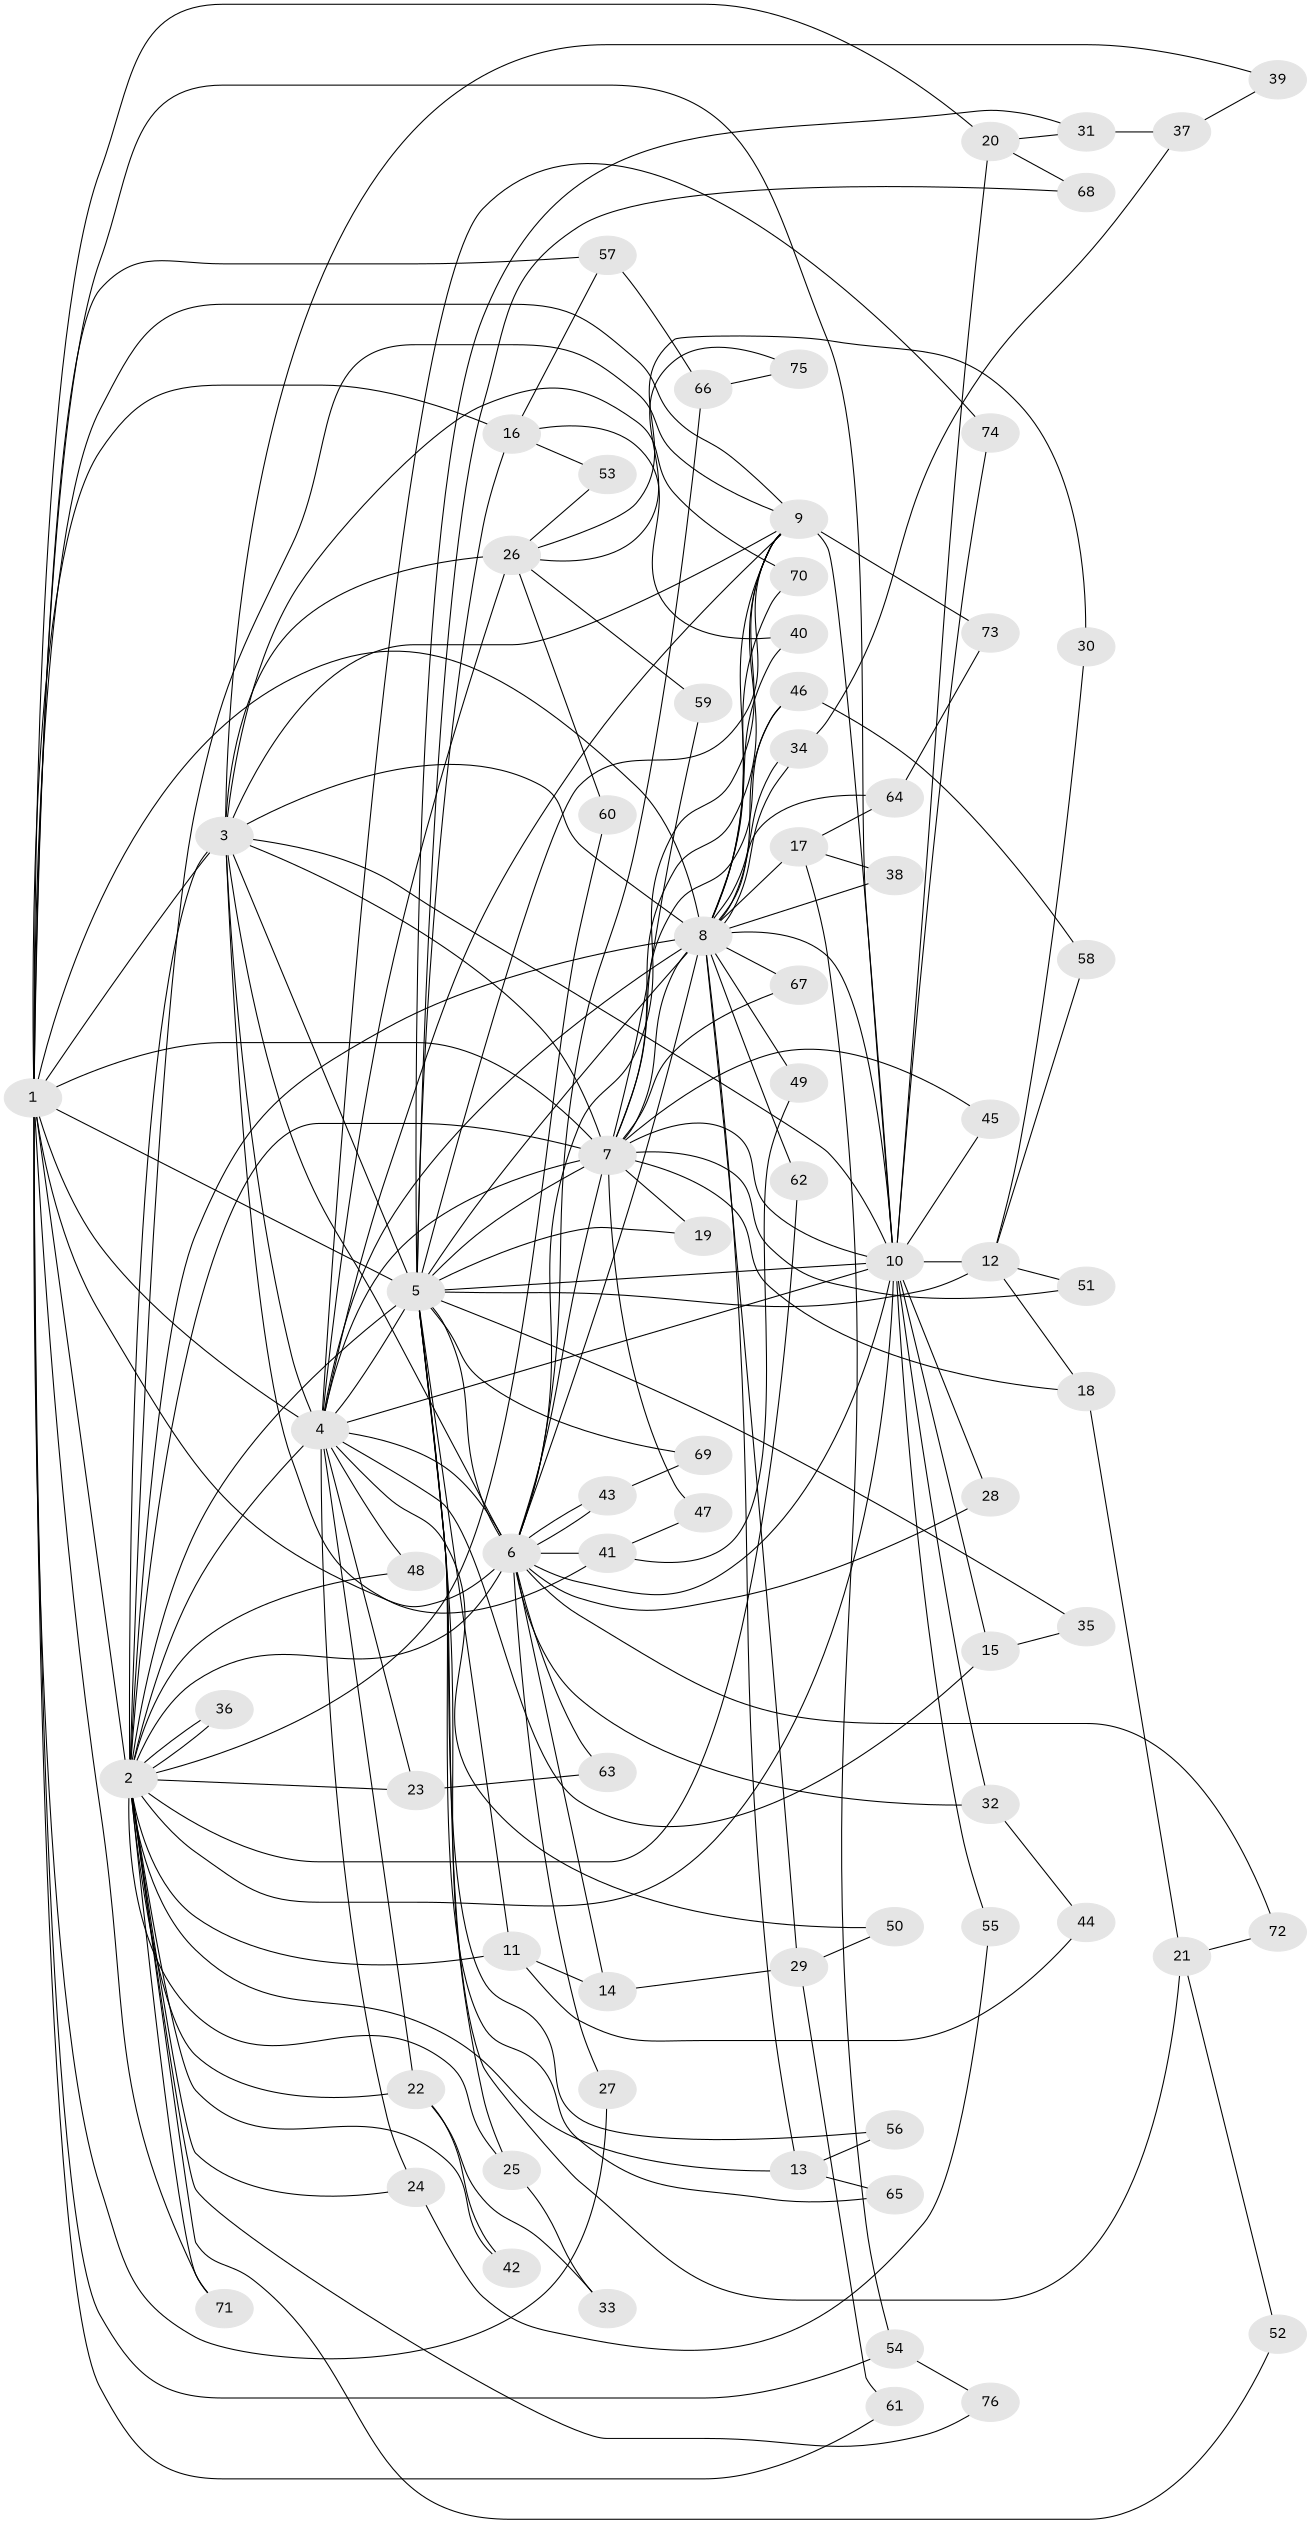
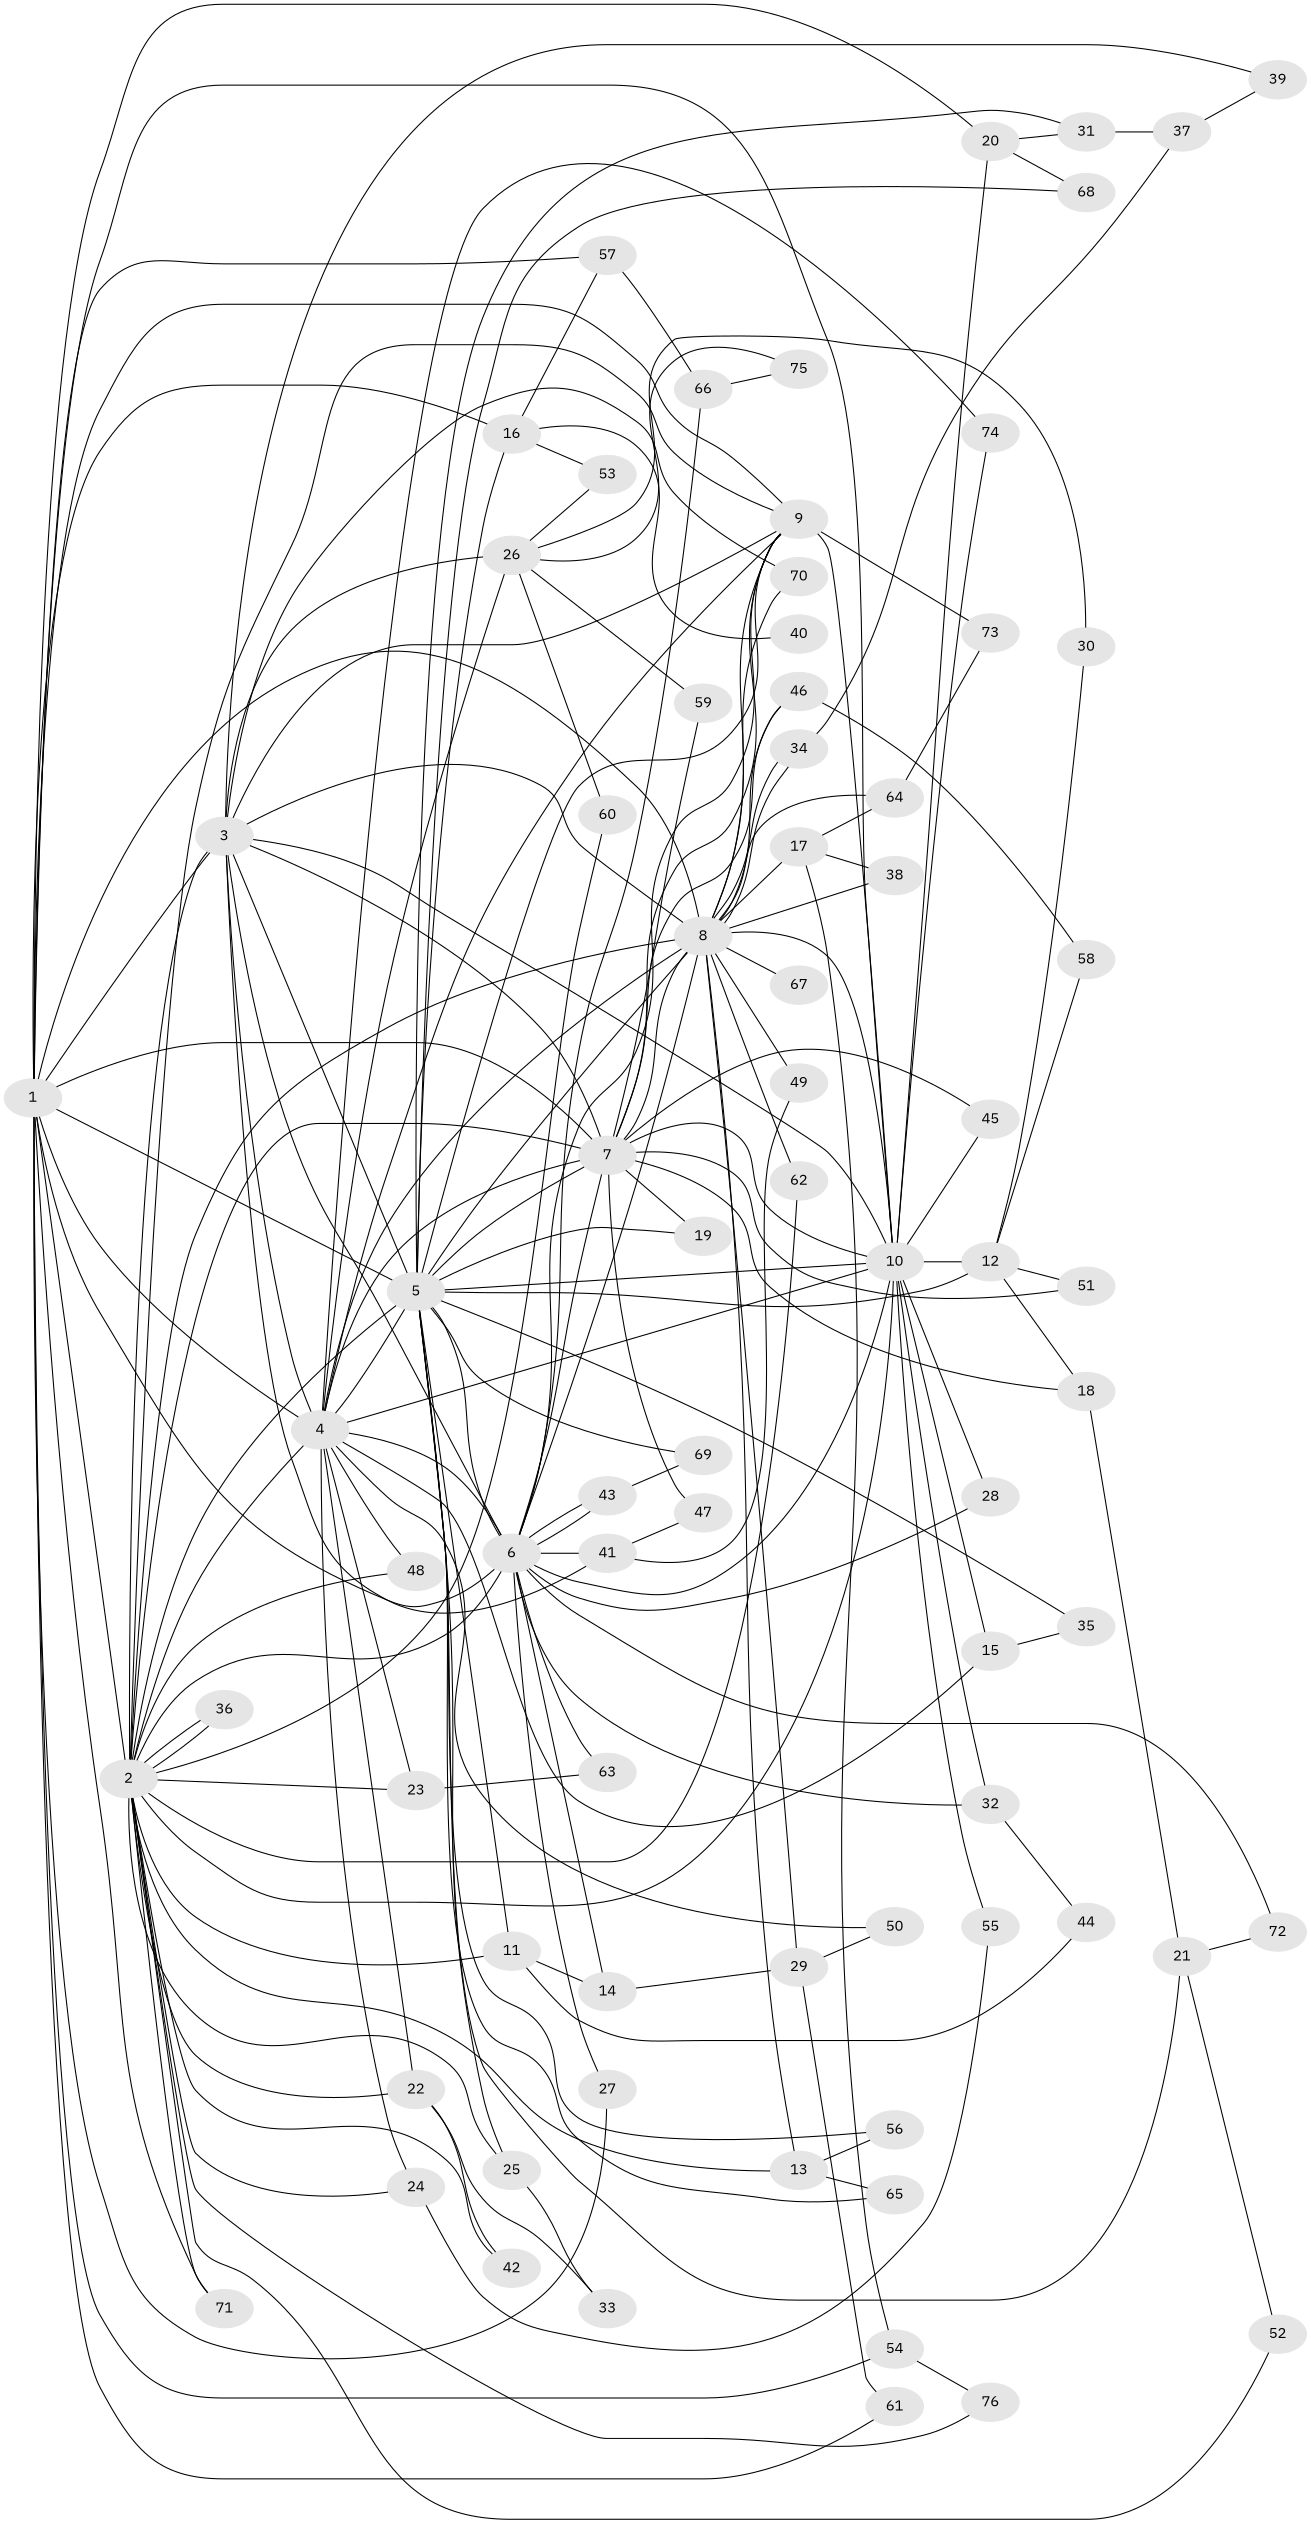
edge "40" -- "8": removed
edge "67" -- "7": removed
